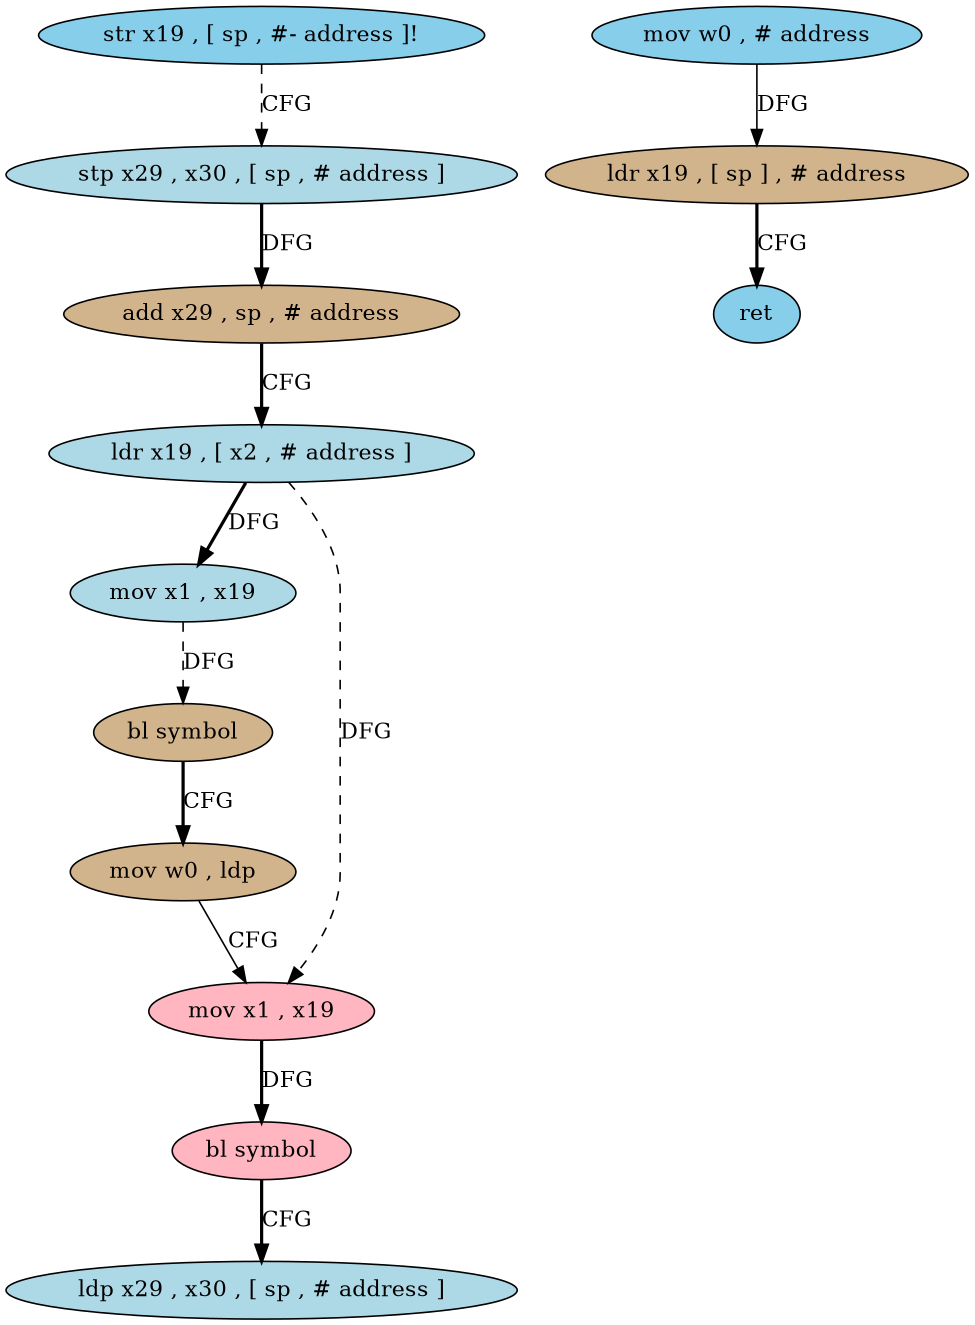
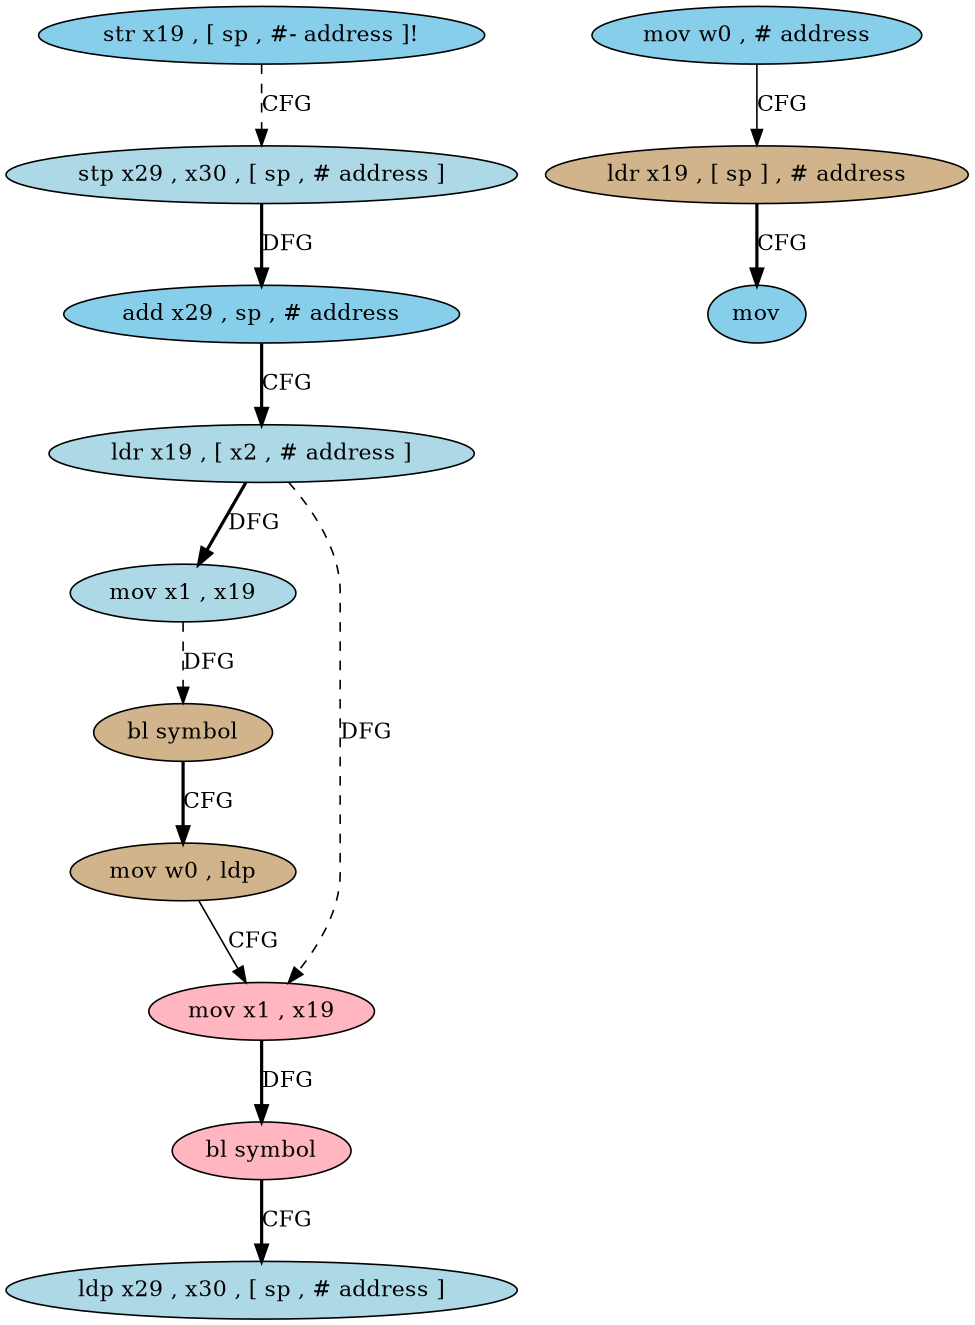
edge "mov w0 , # address" -> "ldr x19 , [ sp ] , # address": label "DFG" -> "CFG"
node "add x29 , sp , # address": fillcolor tan -> skyblue
node "ret": label "ret" -> "mov"
